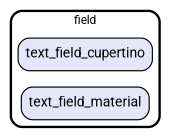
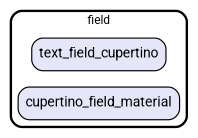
node "text_field_material": label "text_field_material" -> "cupertino_field_material"
